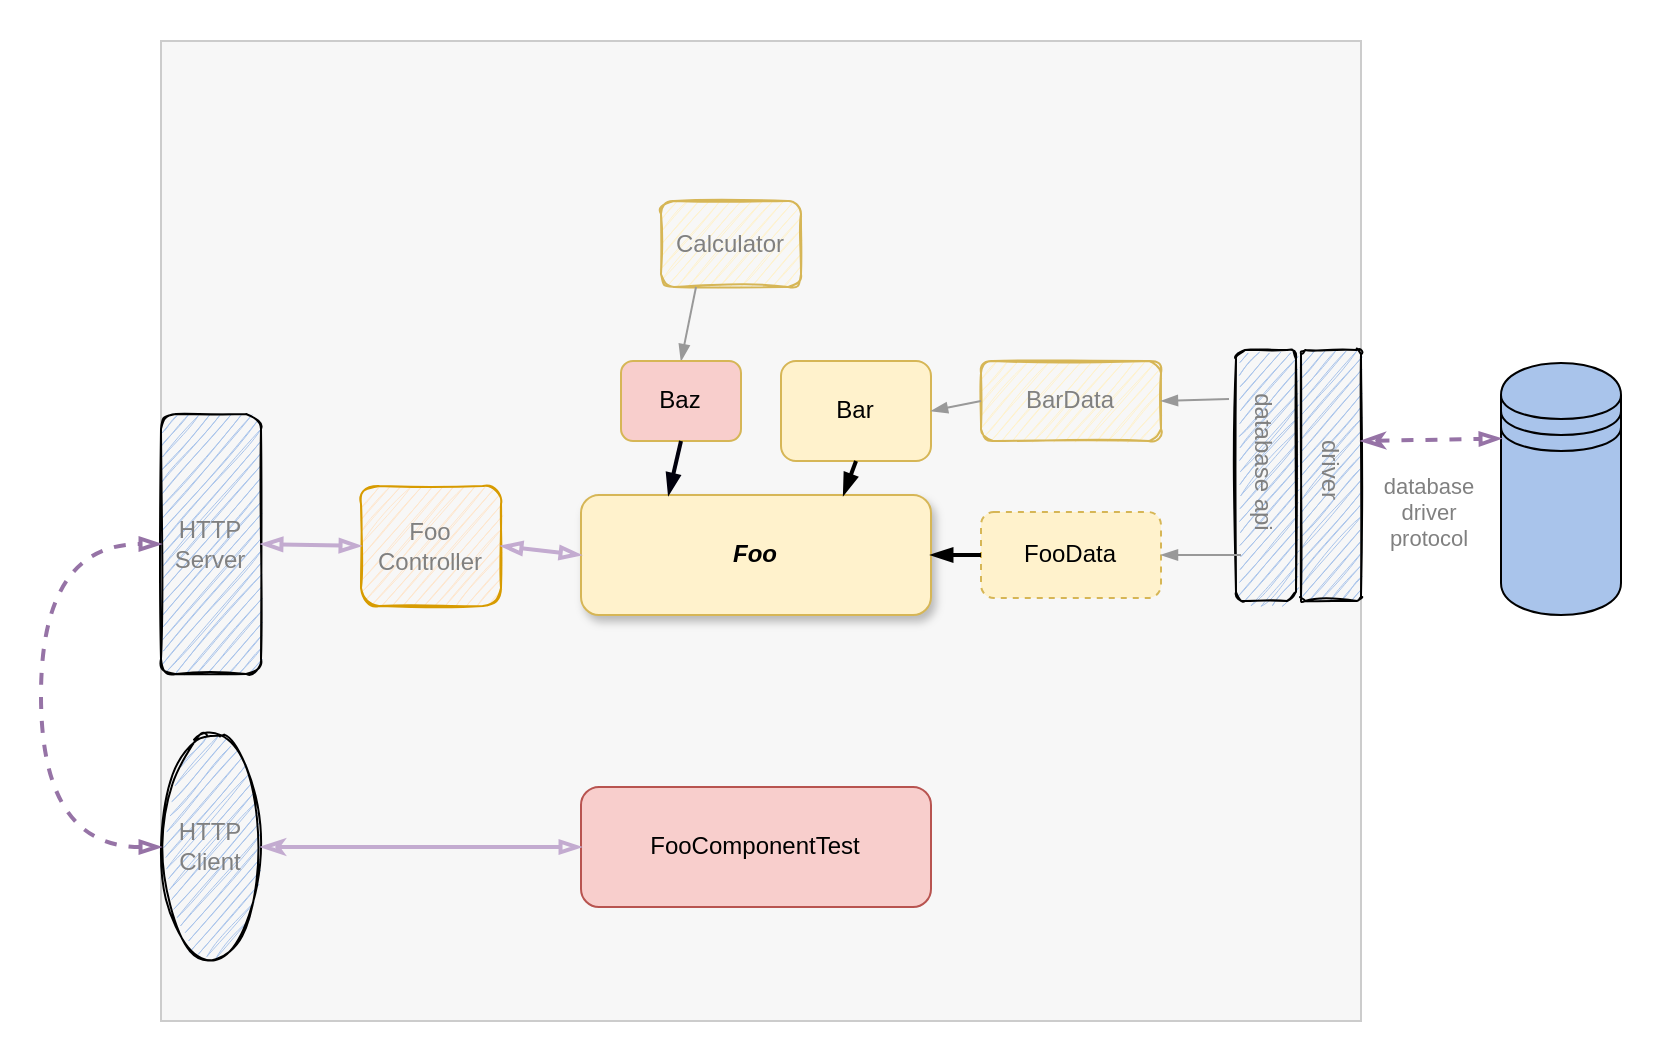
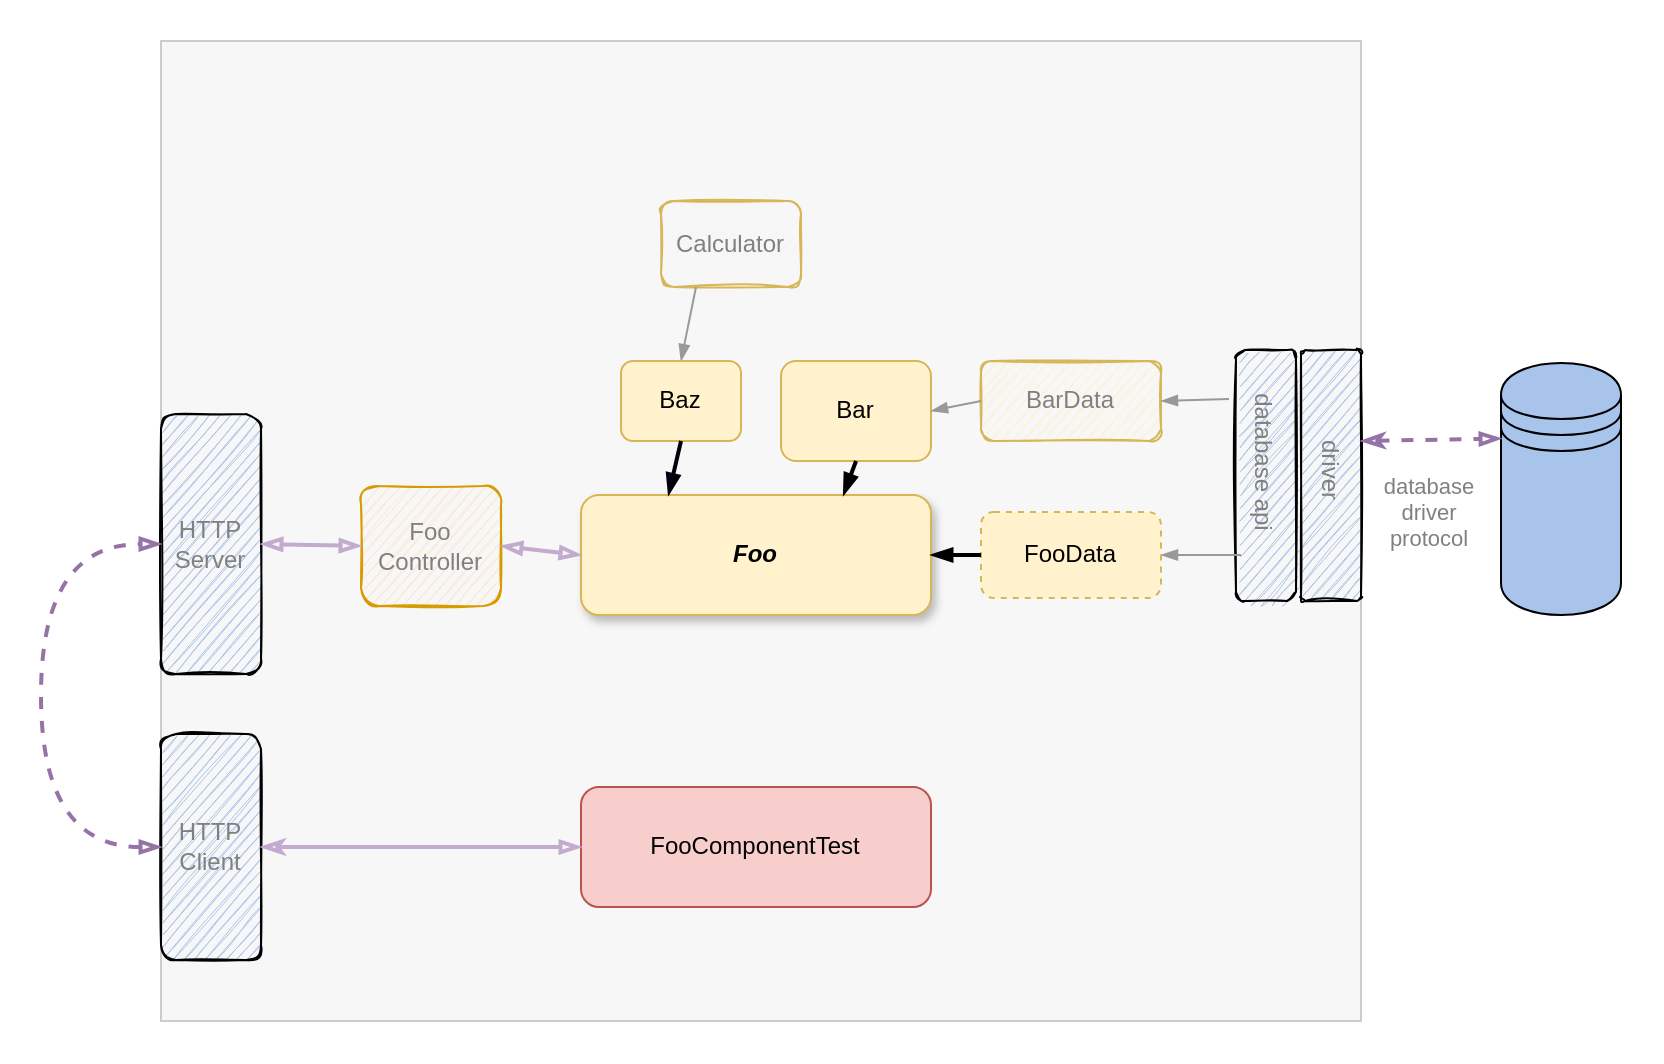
node "Calculator": fillcolor #fff2cc -> #f5f5f5
node "Baz": fillcolor #f8cecc -> #fff2cc
node "HTTP Client": shape ellipse -> rounded rectangle
